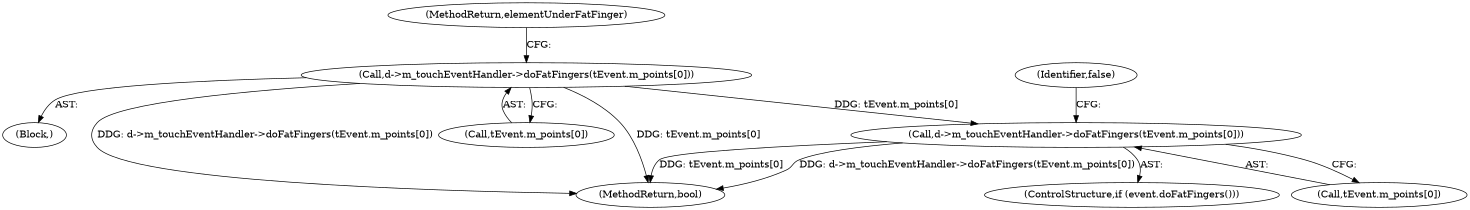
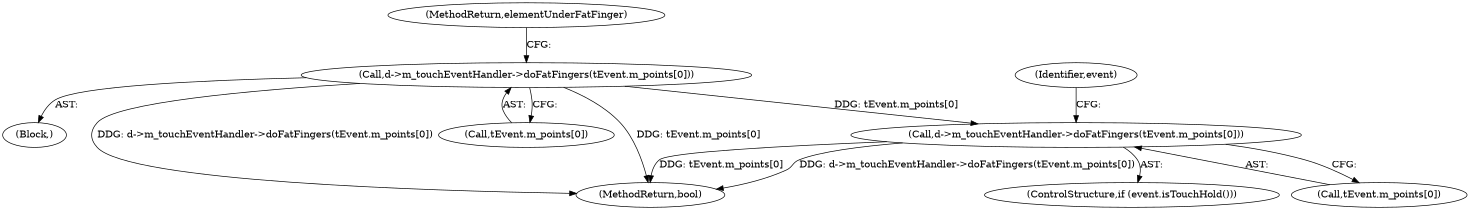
node "(Identifier,false)": label "(Identifier,false)" -> "(Identifier,event)"
node "(ControlStructure,if (event.doFatFingers()))": label "(ControlStructure,if (event.doFatFingers()))" -> "(ControlStructure,if (event.isTouchHold()))"
